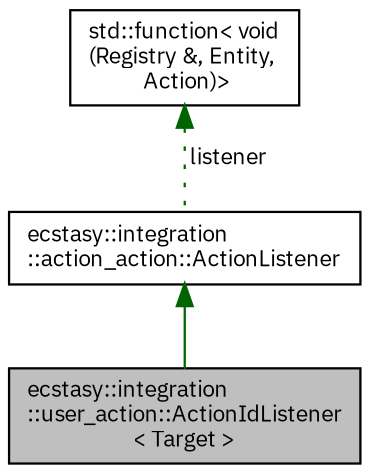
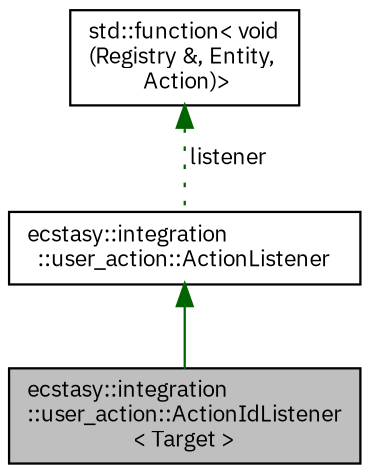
node "ecstasy::integration ::action_action::ActionListener": label "ecstasy::integration ::action_action::ActionListener" -> "ecstasy::integration ::user_action::ActionListener"
